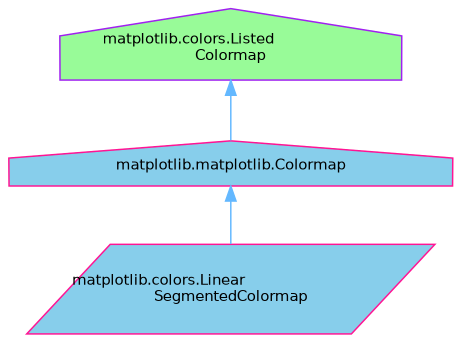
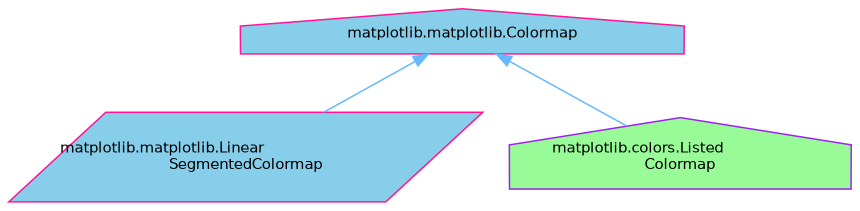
edge "matplotlib.matplotlib.Colormap" -> "matplotlib.colors.Listed Colormap": reversed
node "matplotlib.colors.Linear SegmentedColormap": label "matplotlib.colors.Linear SegmentedColormap" -> "matplotlib.matplotlib.Linear SegmentedColormap"
